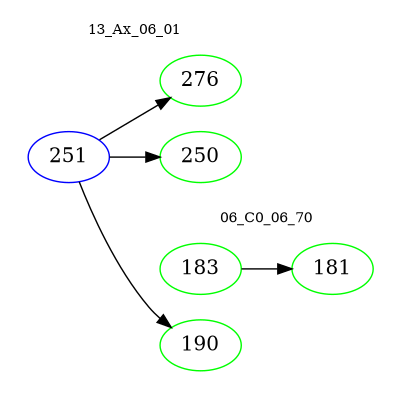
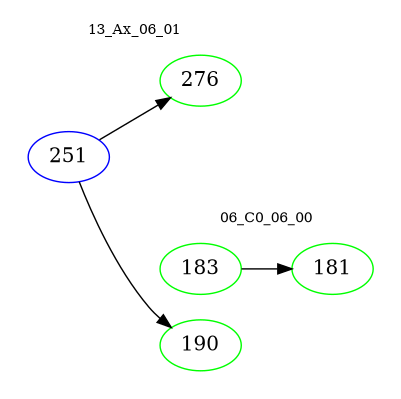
node "250": removed
cluster "06_C0_06_70": label "06_C0_06_70" -> "06_C0_06_00"
